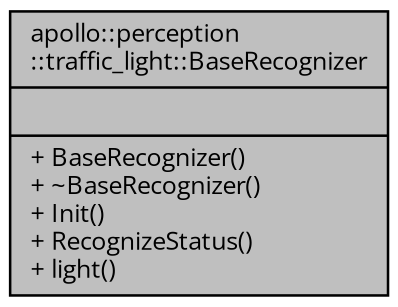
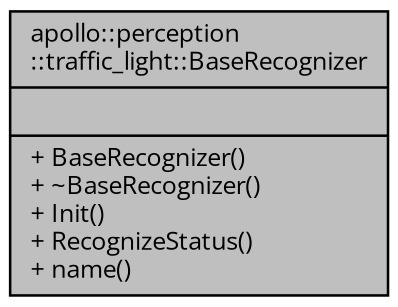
node "apollo::perception": text "+ light()" -> "+ name()"
